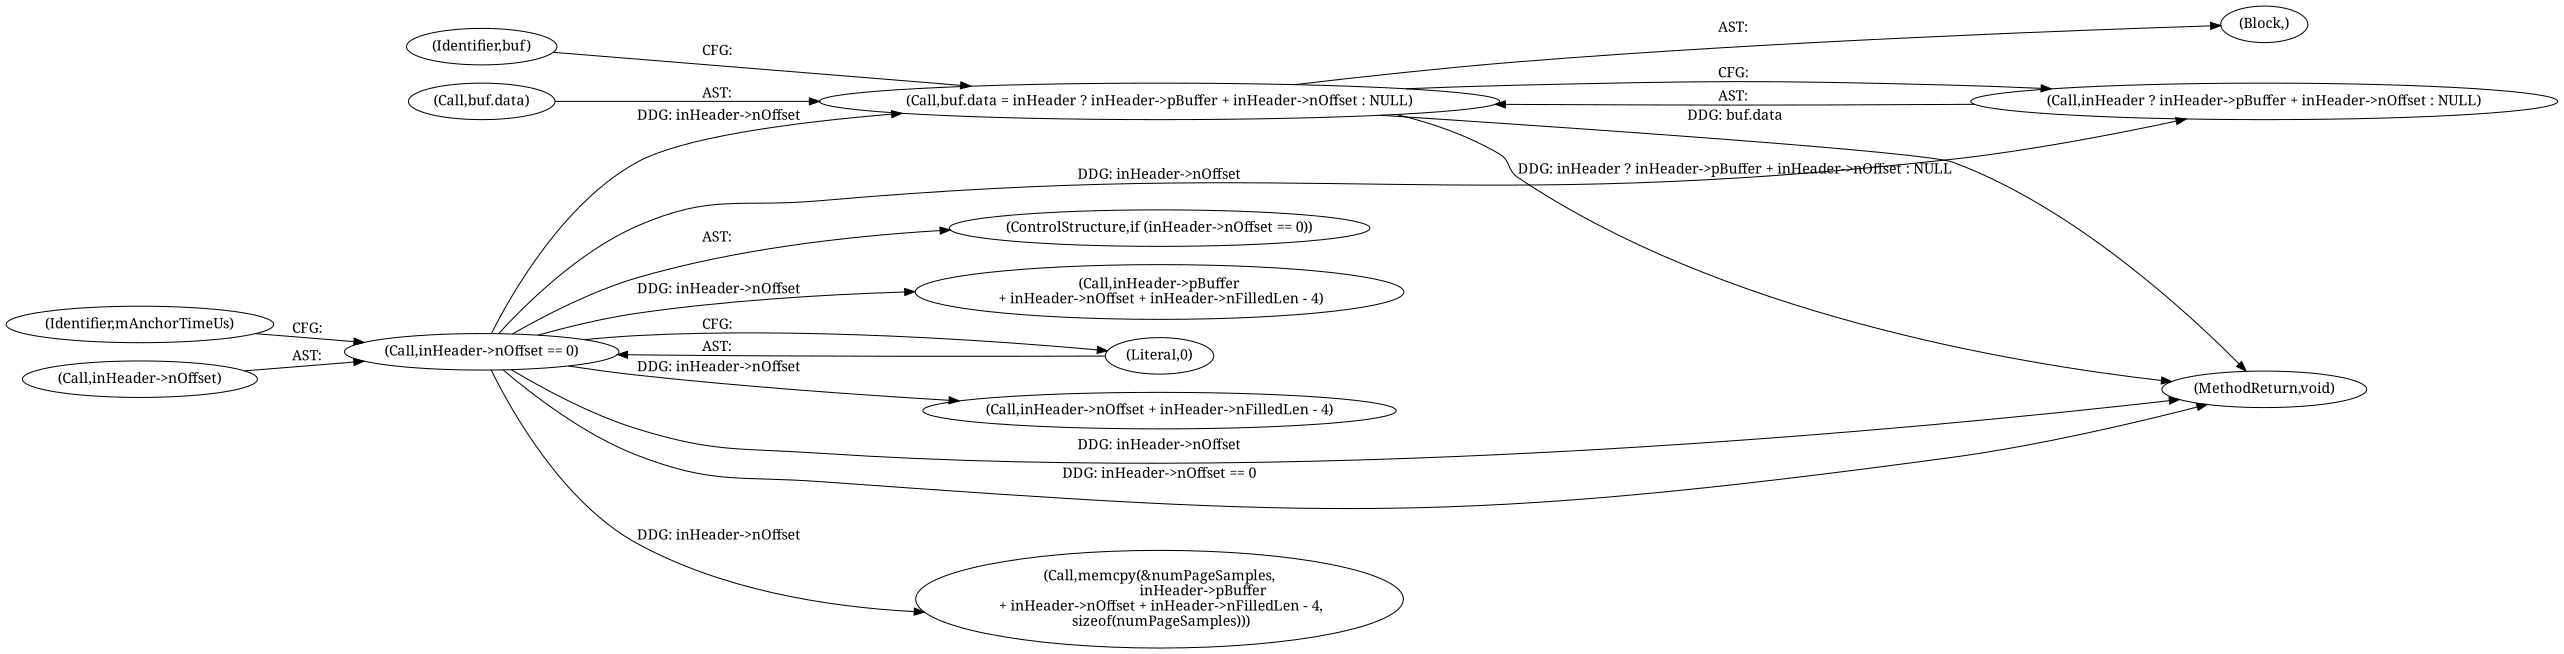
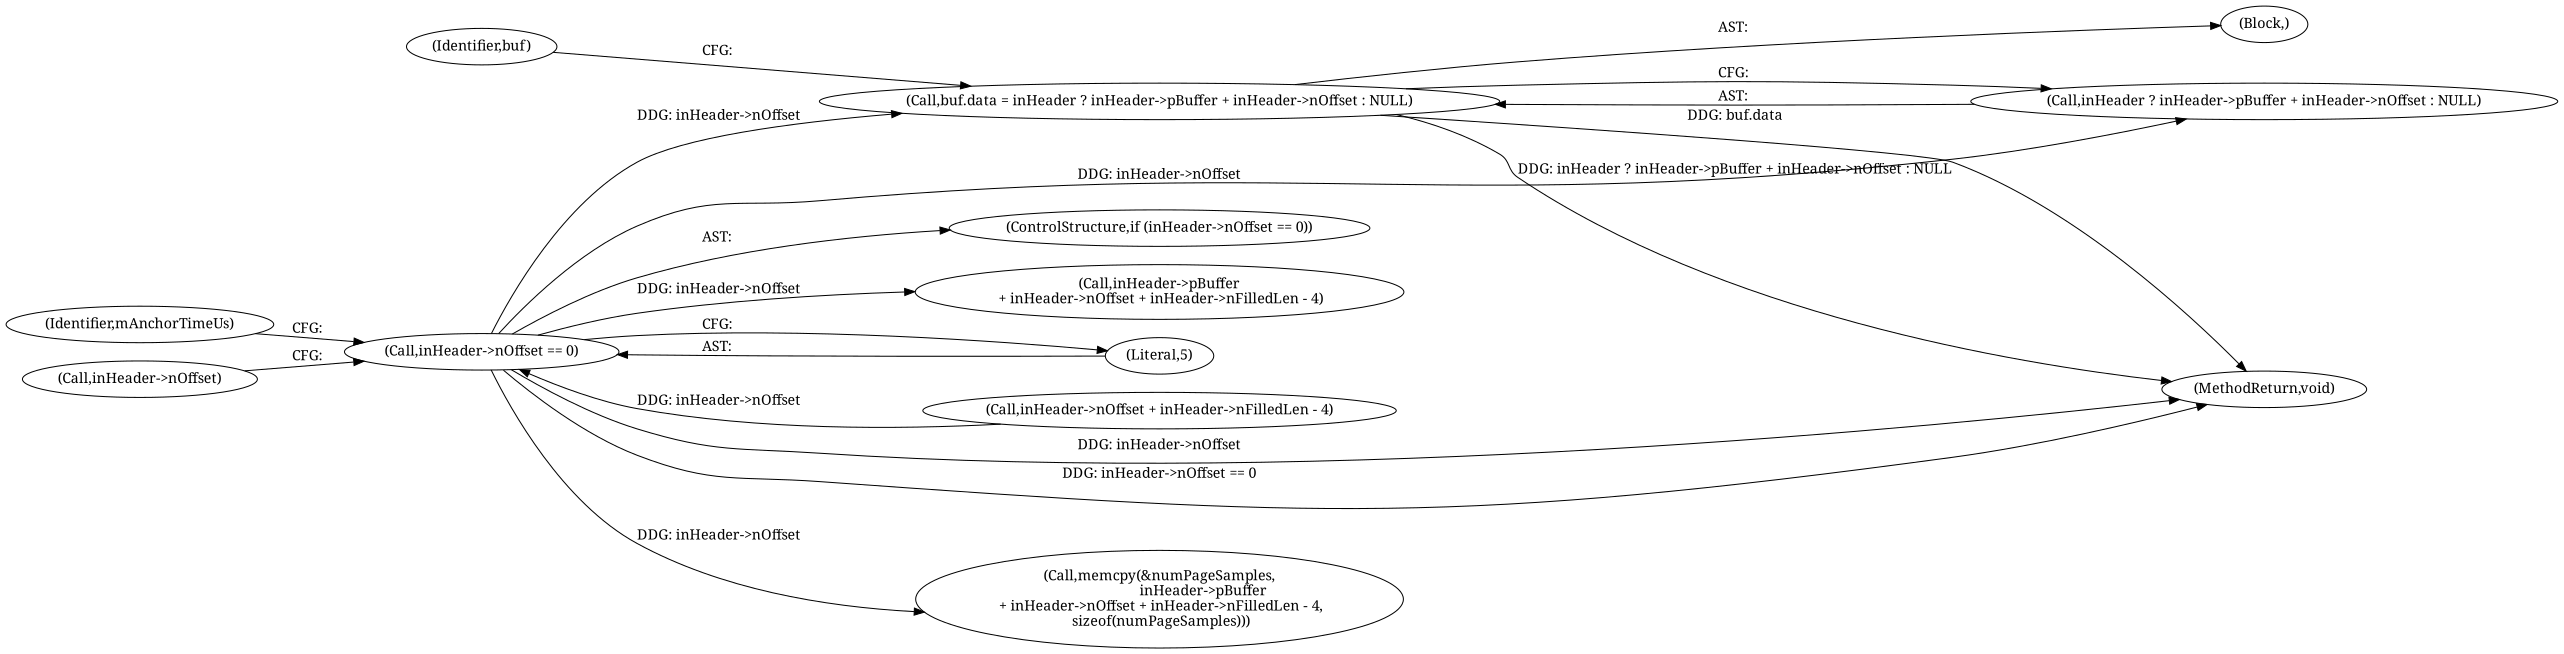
node "(Call,buf.data)": removed
edge "(Call,inHeader->nOffset)" -> "(Call,inHeader->nOffset == 0)": label "AST: " -> "CFG: "
node "(Literal,0)": label "(Literal,0)" -> "(Literal,5)"
edge "(Call,inHeader->nOffset == 0)" -> "(Call,inHeader->nOffset + inHeader->nFilledLen - 4)": reversed
